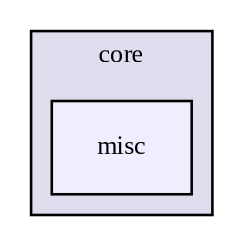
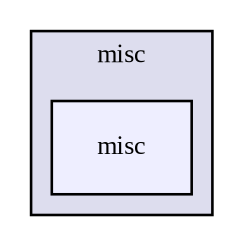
cluster "core": label "core" -> "misc"
